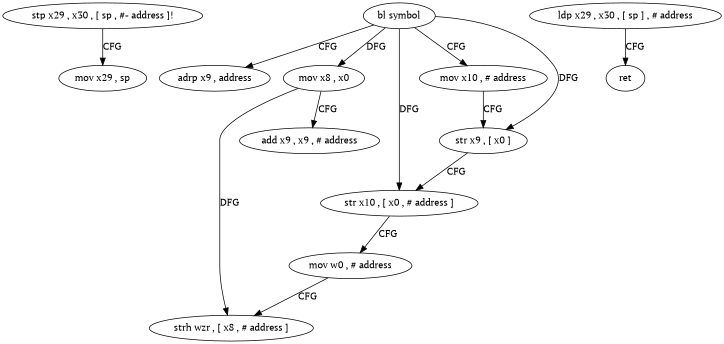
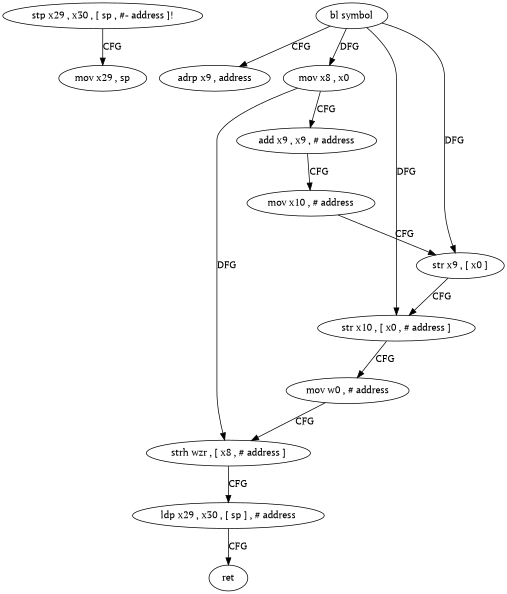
edge "bl symbol" -> "mov x10 , # address": now "add x9 , x9 , # address" -> "mov x10 , # address"
edge "strh wzr , [ x8 , # address ]" -> "ldp x29 , x30 , [ sp ] , # address": added, label "CFG"
